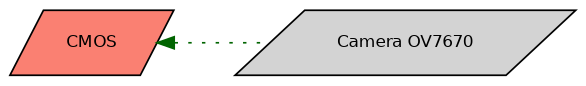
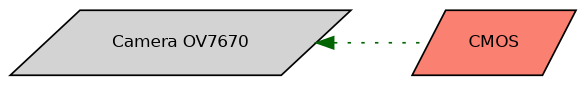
edge "Camera OV7670" -> "CMOS": reversed
